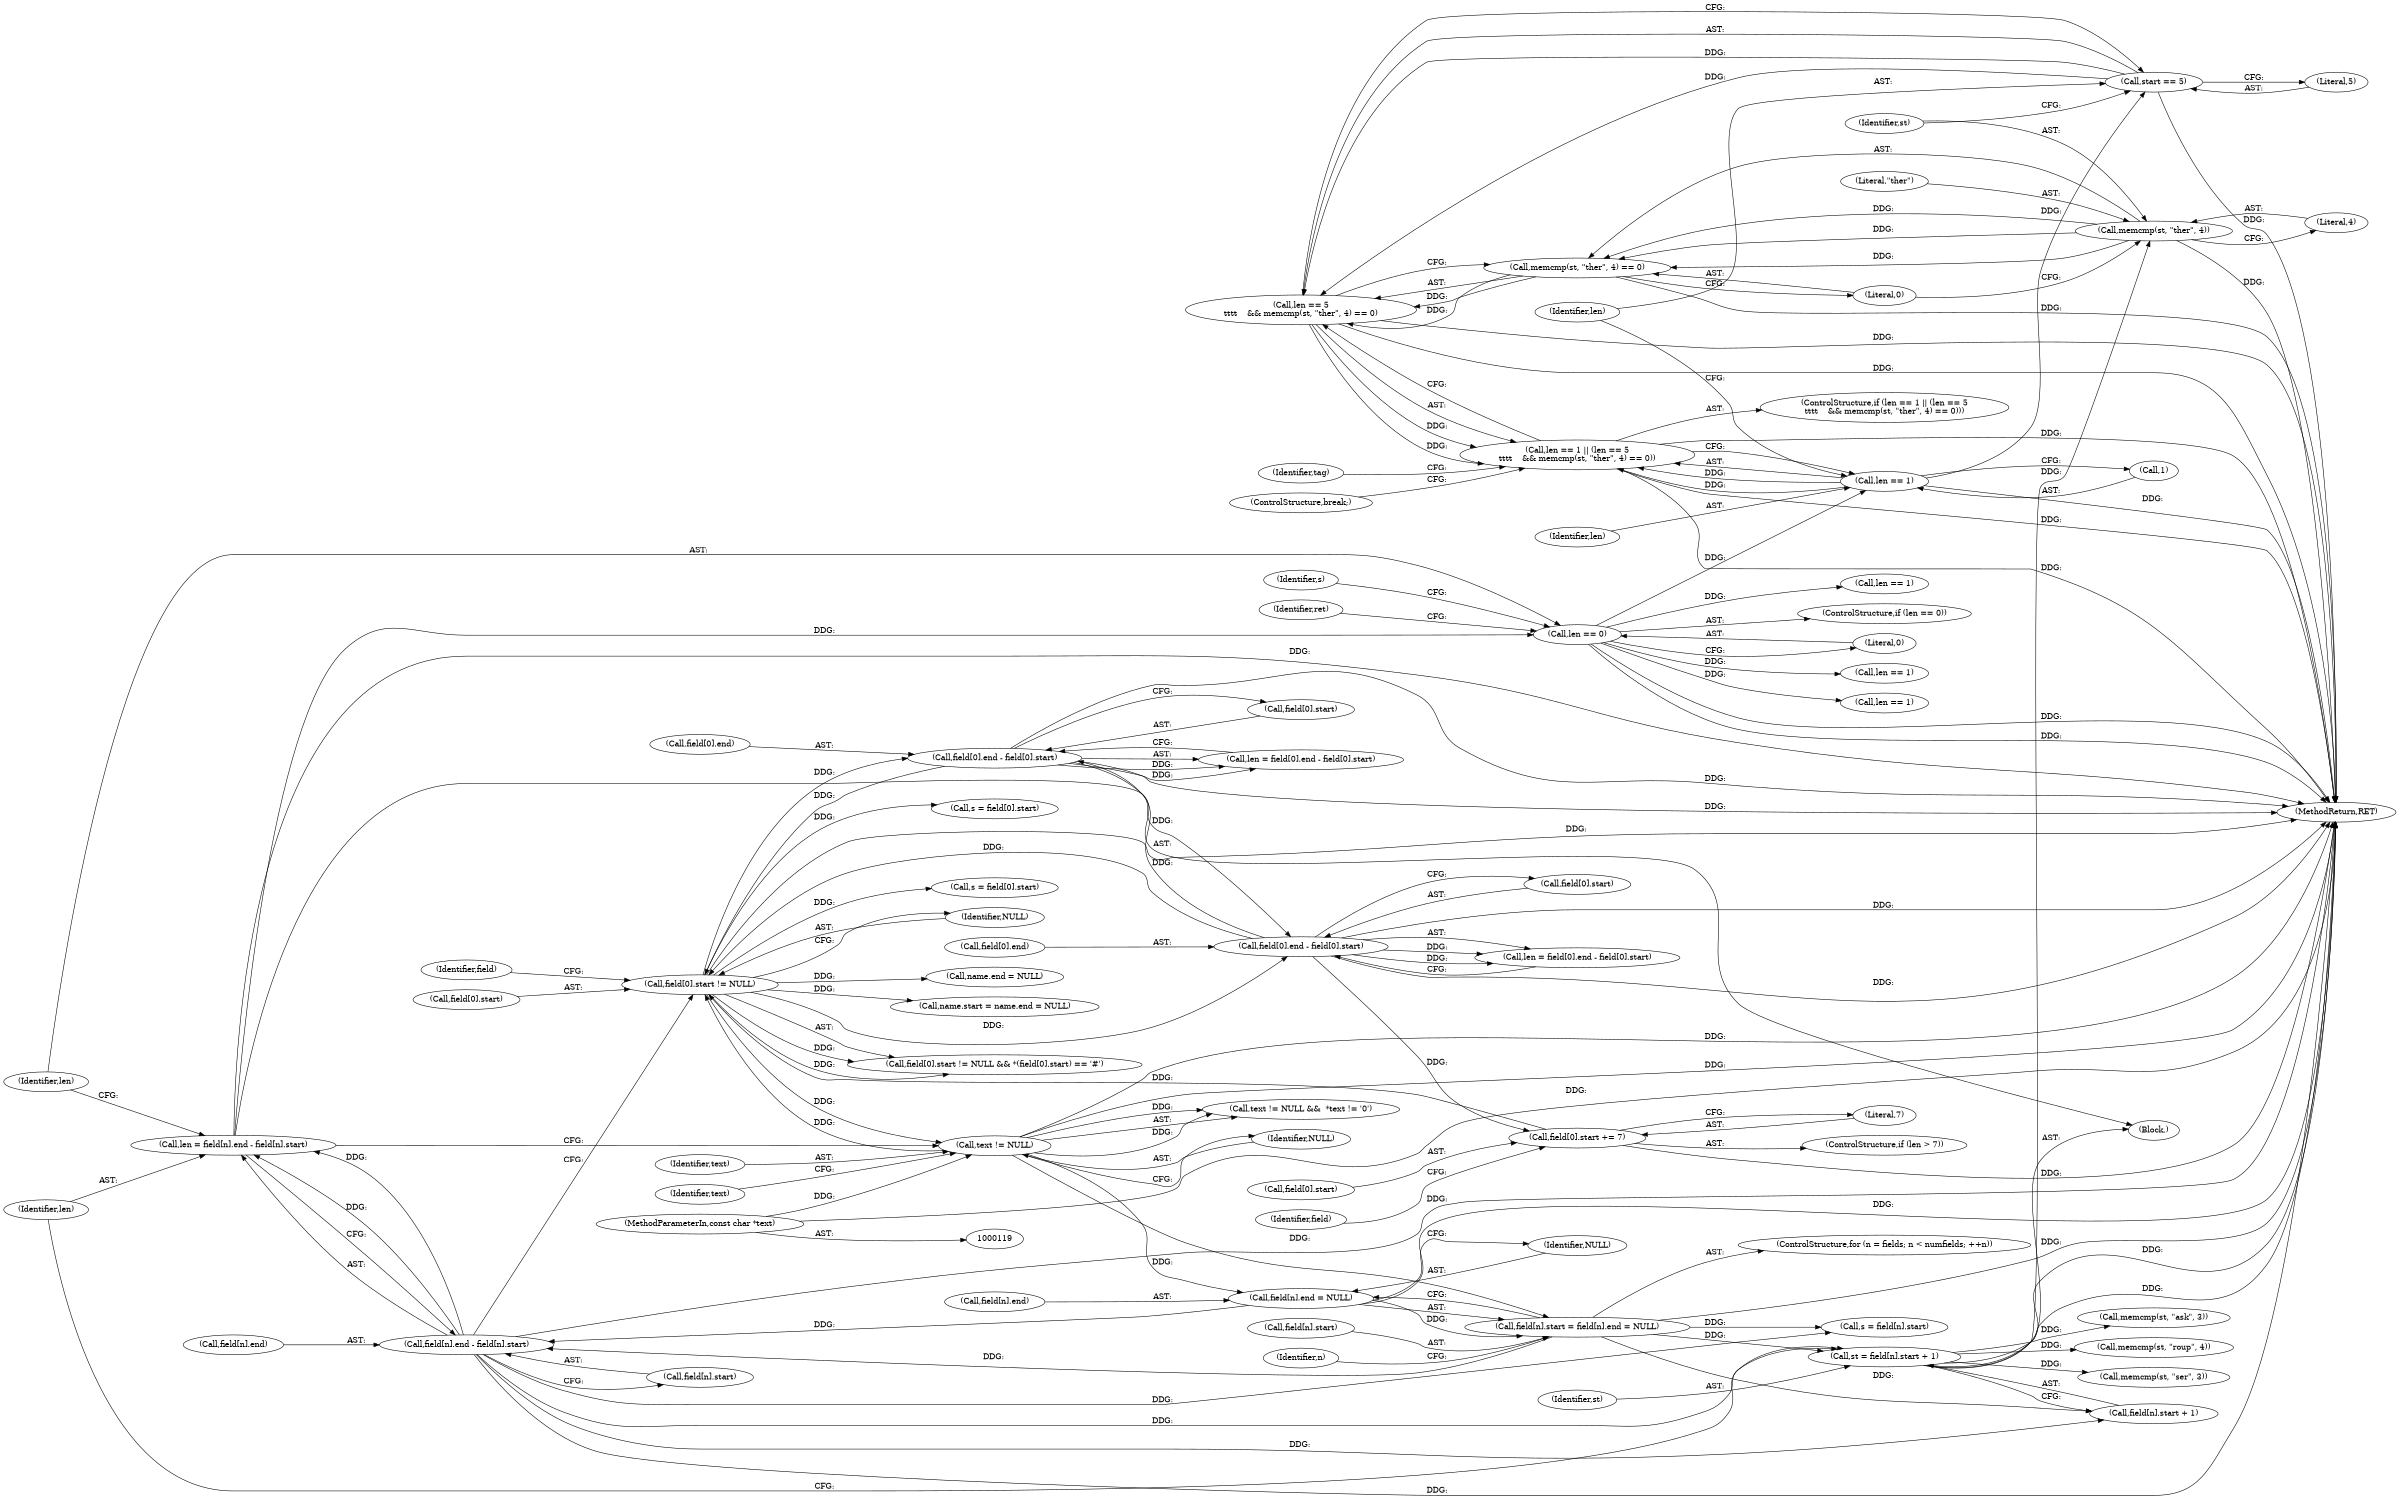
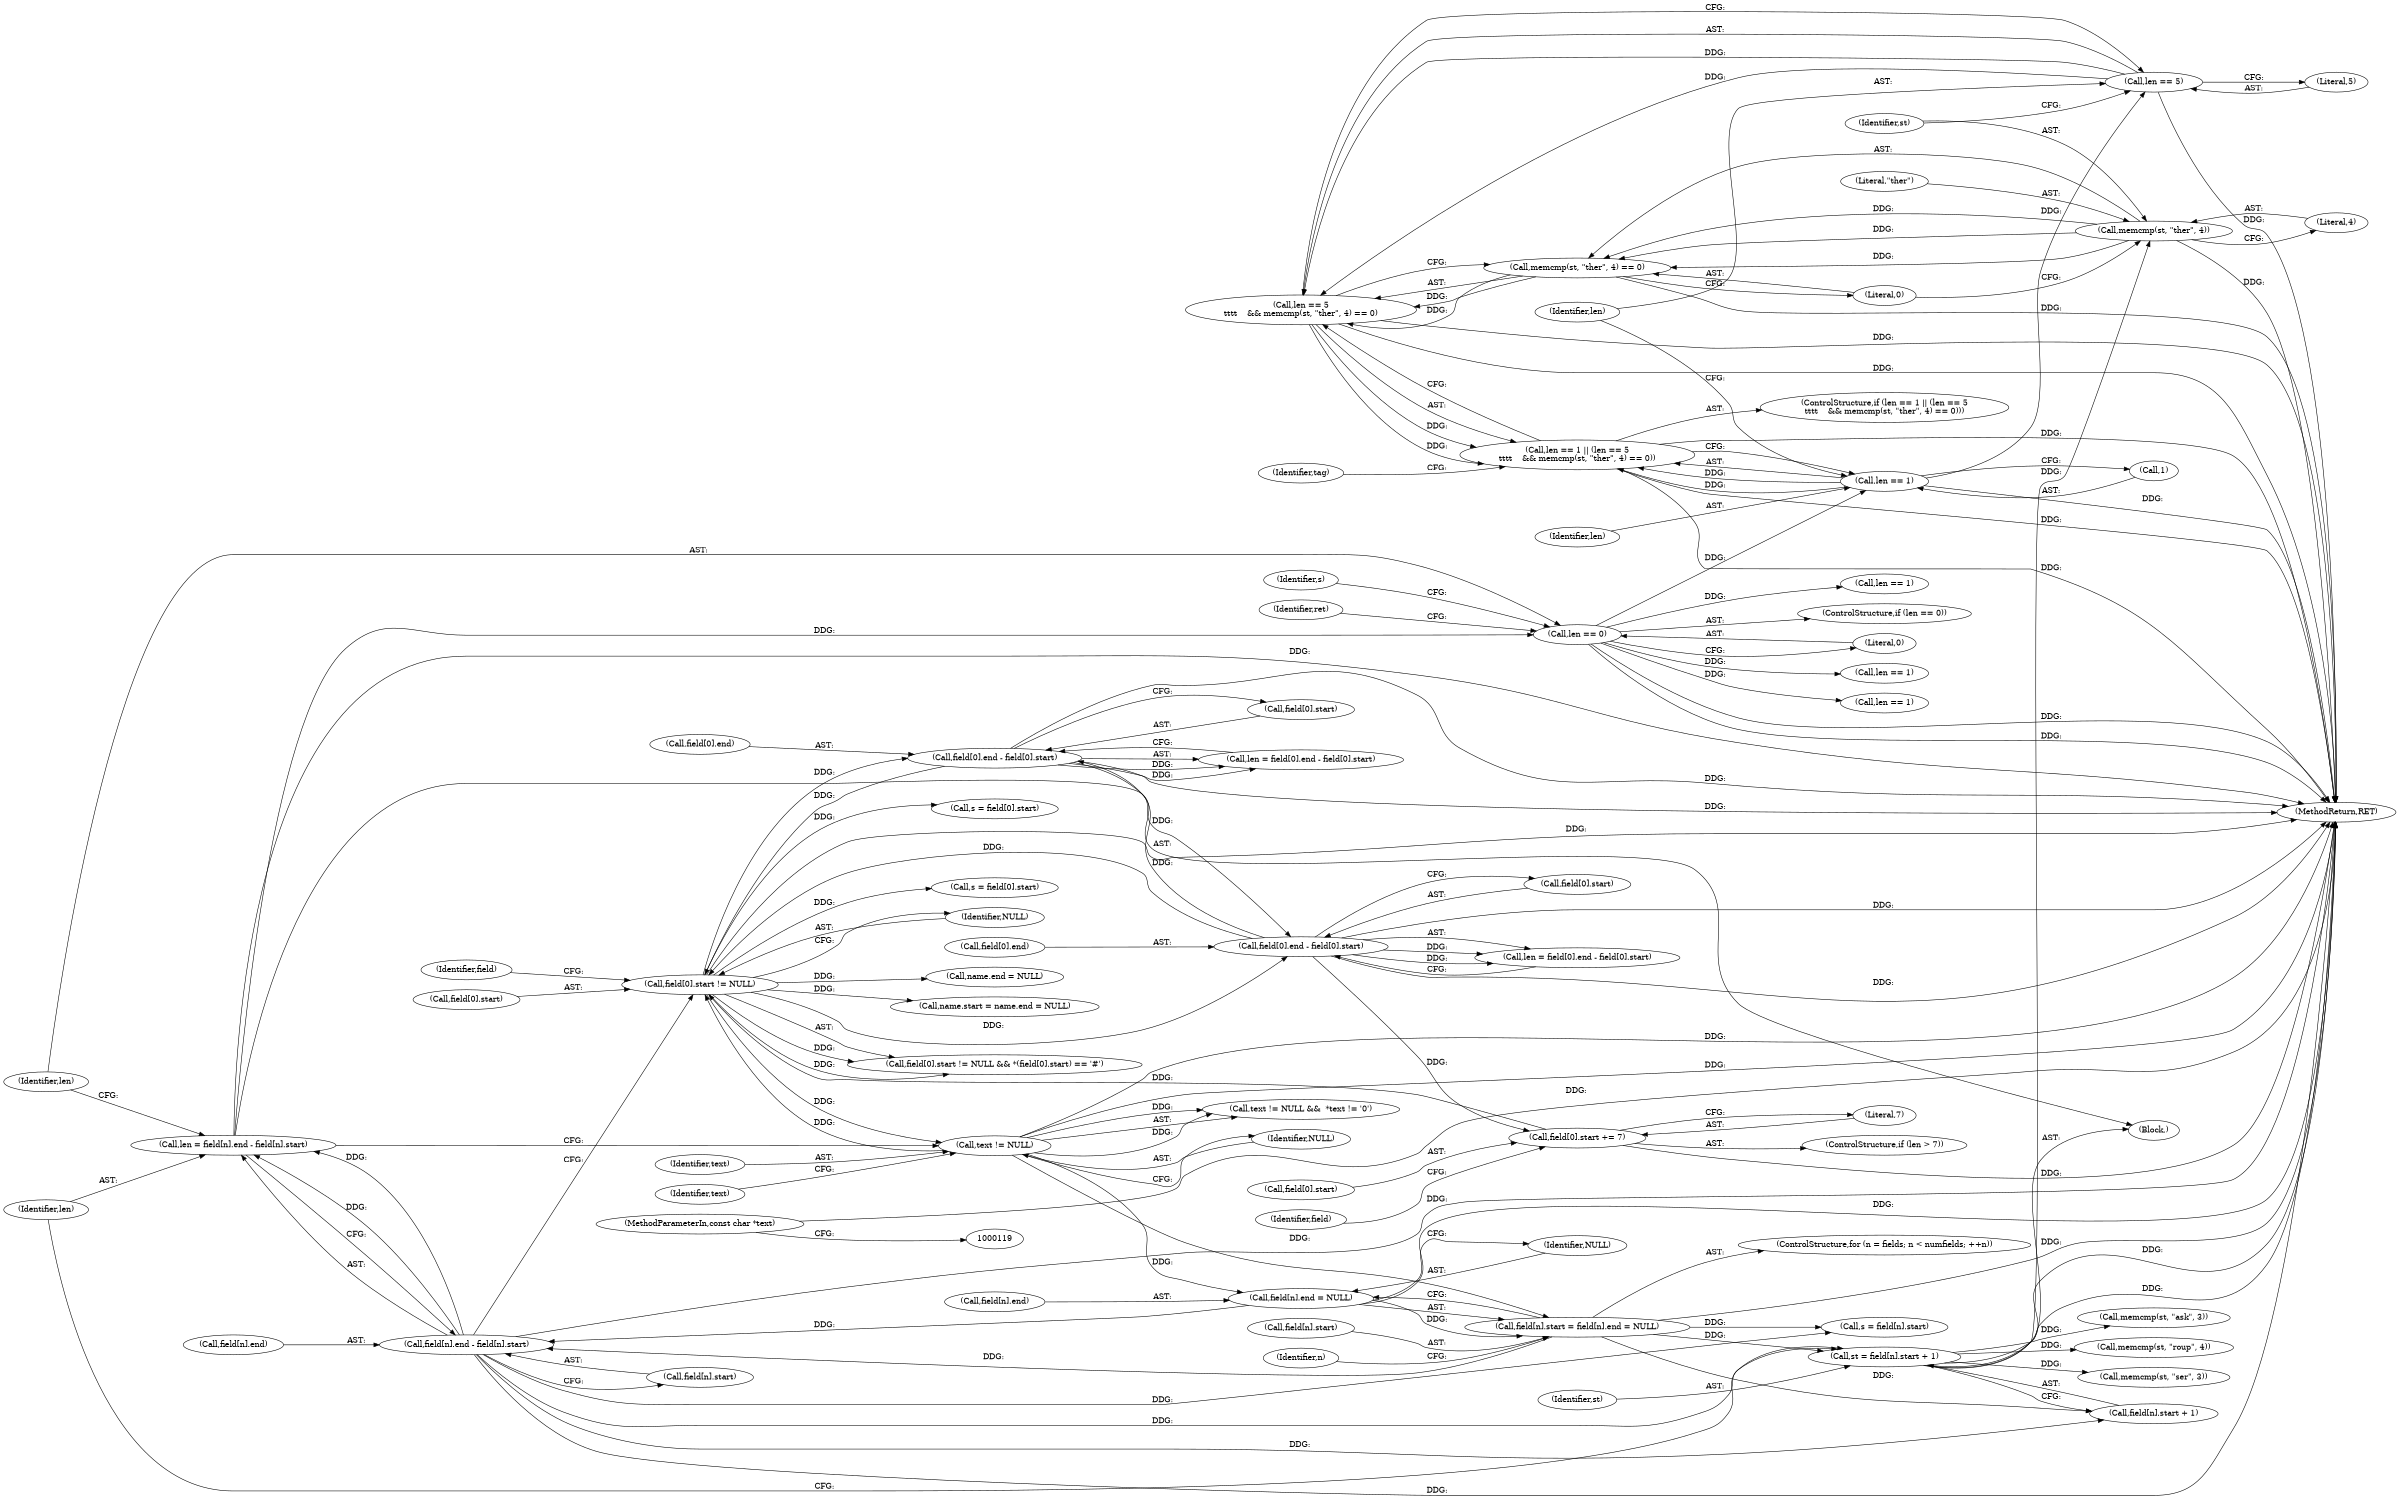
node "(Call,start == 5)": label "(Call,start == 5)" -> "(Call,len == 5)"
node "(ControlStructure,break;)": removed
edge "(MethodParameterIn,const char *text)" -> "(Call,text != NULL)": removed, label "DDG:"
edge "(MethodParameterIn,const char *text)" -> "1000119": label "AST: " -> "CFG: "
